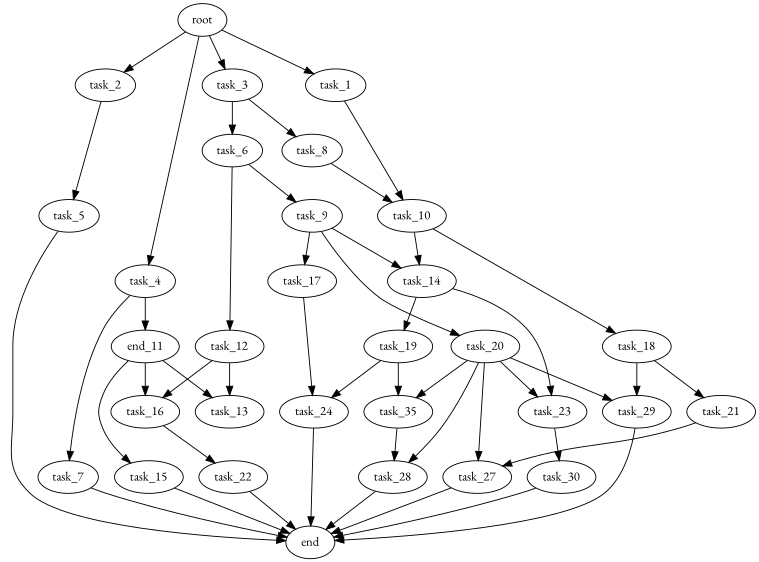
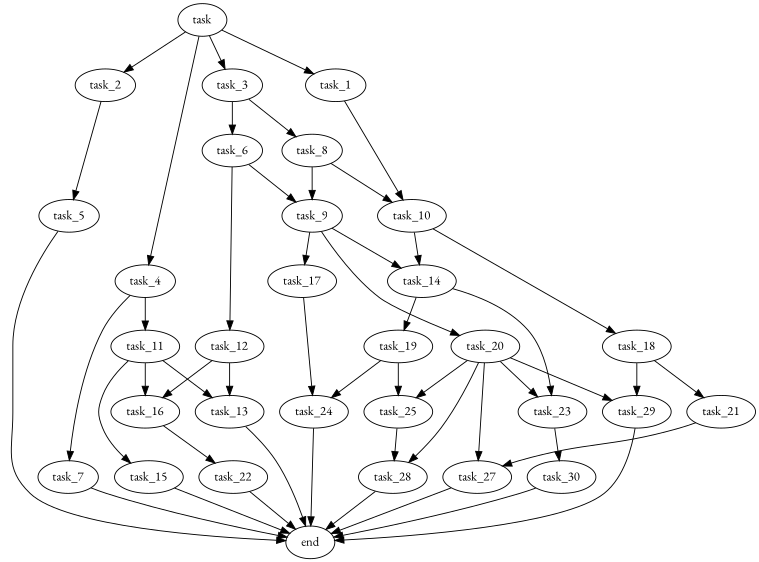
node "root": label "root" -> "task"
edge "task_8" -> "task_9": added
node "end_11": label "end_11" -> "task_11"
node "task_35": label "task_35" -> "task_25"
edge "task_13" -> "end": added
